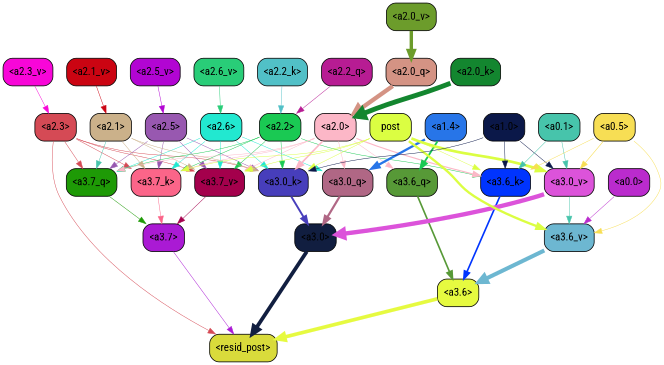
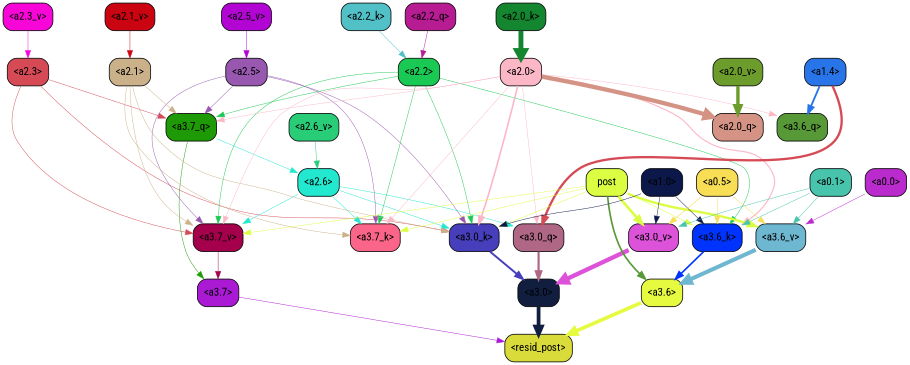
edge "<a2.0_q>" -> "<a2.0>": reversed
edge "<a1.4>" -> "<a3.0_q>": color #2775e8 -> #d54a55
edge "<a2.1>" -> "<a3.7_q>": color #47c4ab -> #cbb18a
edge "<a1.4>" -> "<a3.6_q>": color #1ac953 -> #2775e8
edge "<a2.6>" -> "<a3.7_q>": reversed
edge "<a2.3>" -> "<a3.7_k>": removed
edge "<a3.7_k>" -> "<a3.7>": removed
edge "<a3.0_v>" -> "<a3.6_v>": now "<a0.1>" -> "<a3.6_v>"
edge "<a3.6_q>" -> "<a3.6>": now "post" -> "<a3.6>"
edge "<a2.3>" -> "<resid_post>": removed
